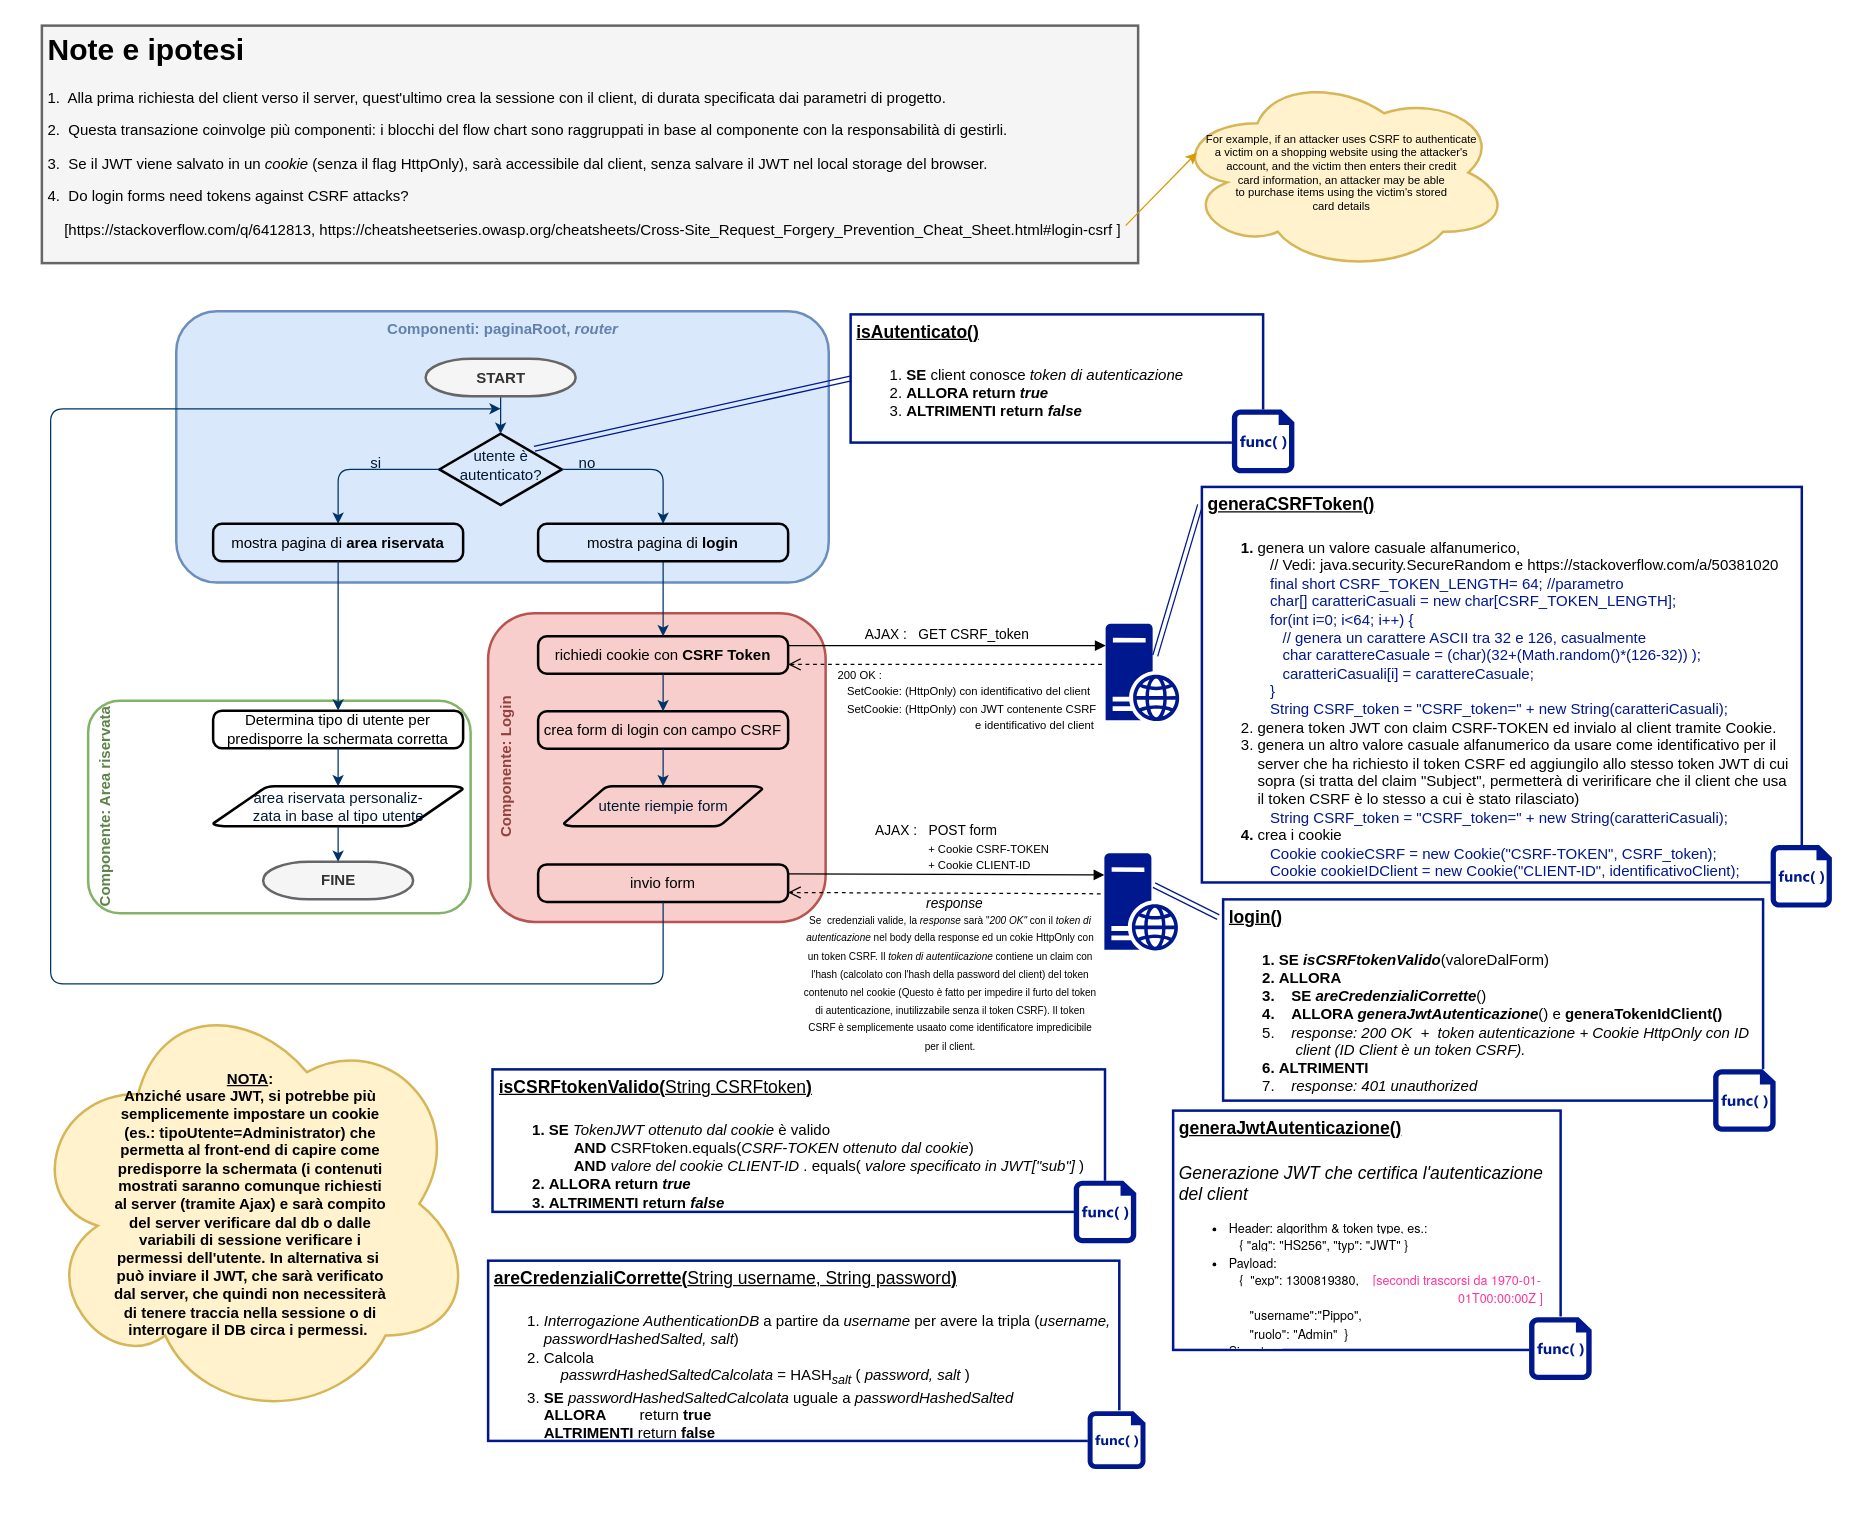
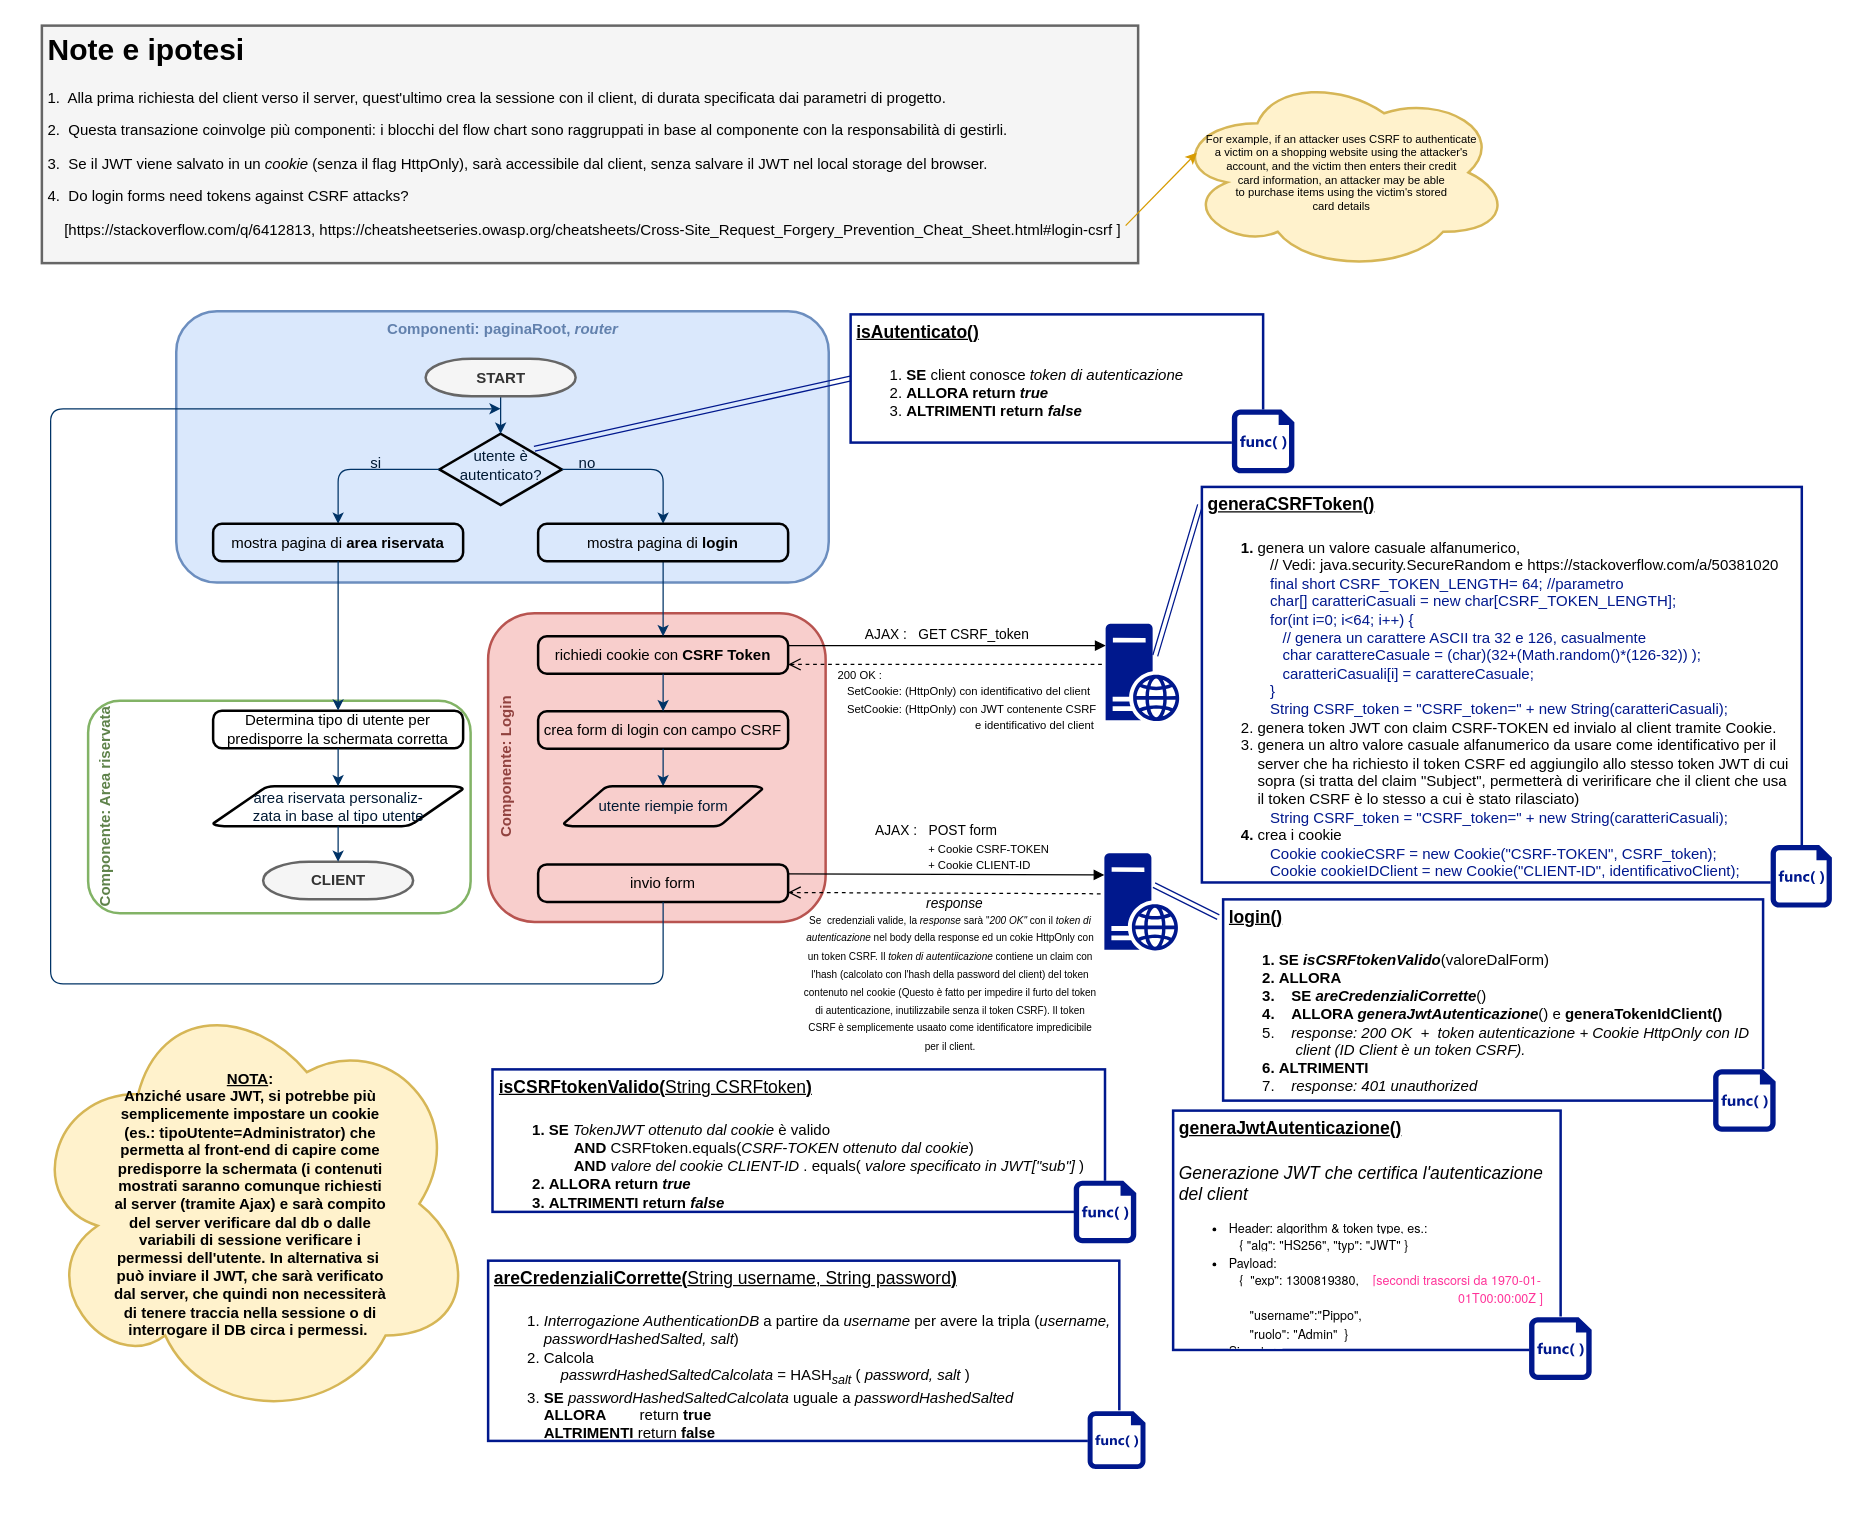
node "FINE": label "FINE" -> "CLIENT"
